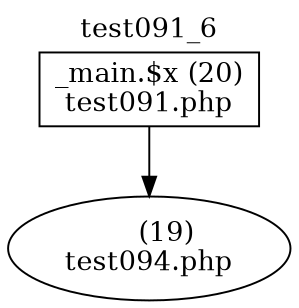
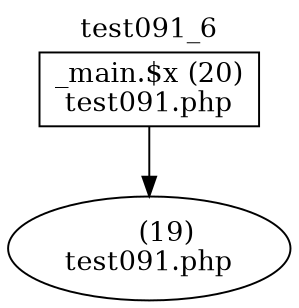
node "(19) test094.php": label "(19) test094.php" -> "(19) test091.php"
